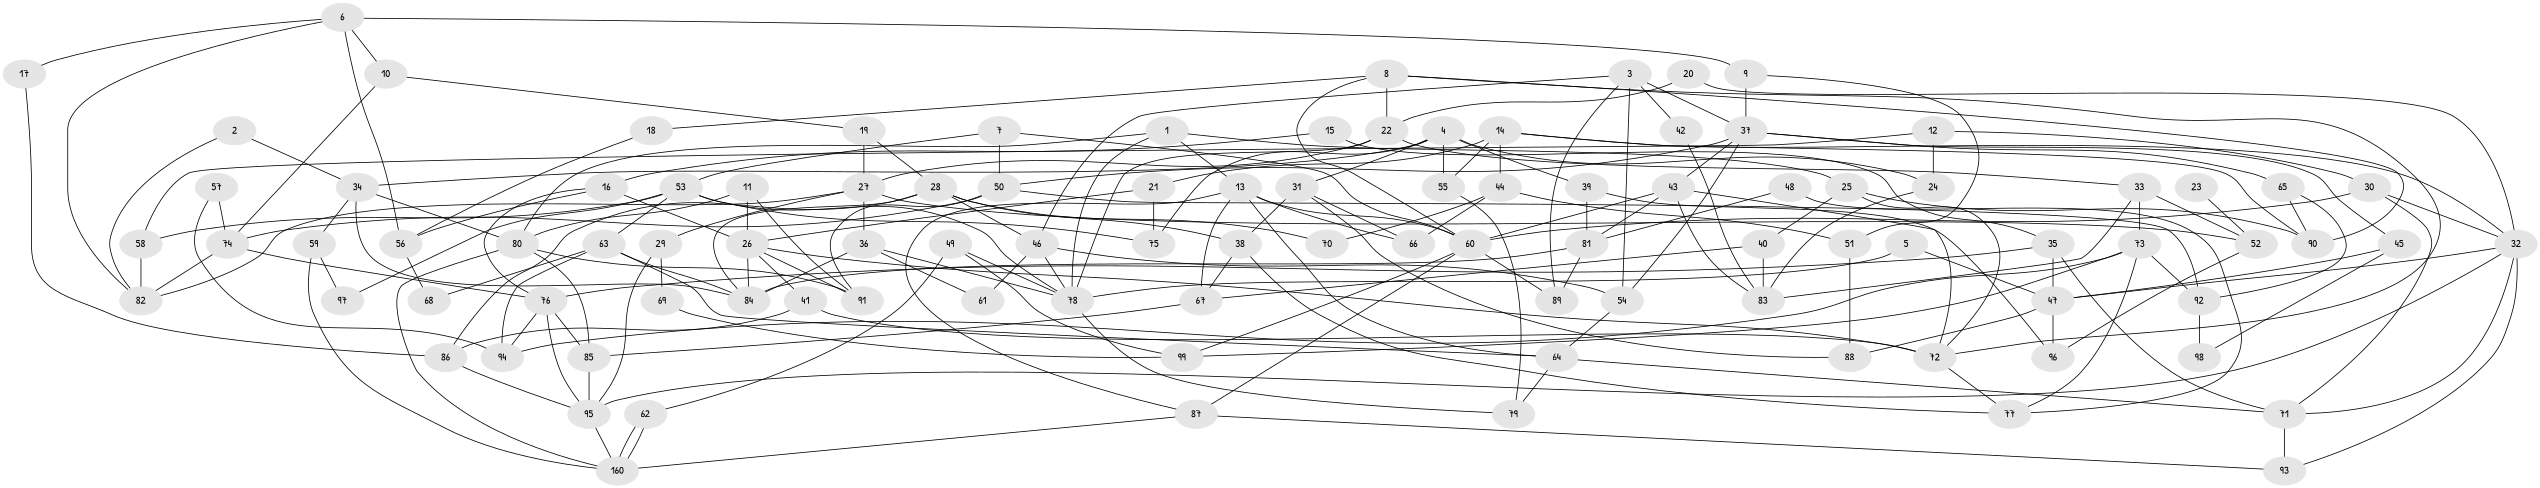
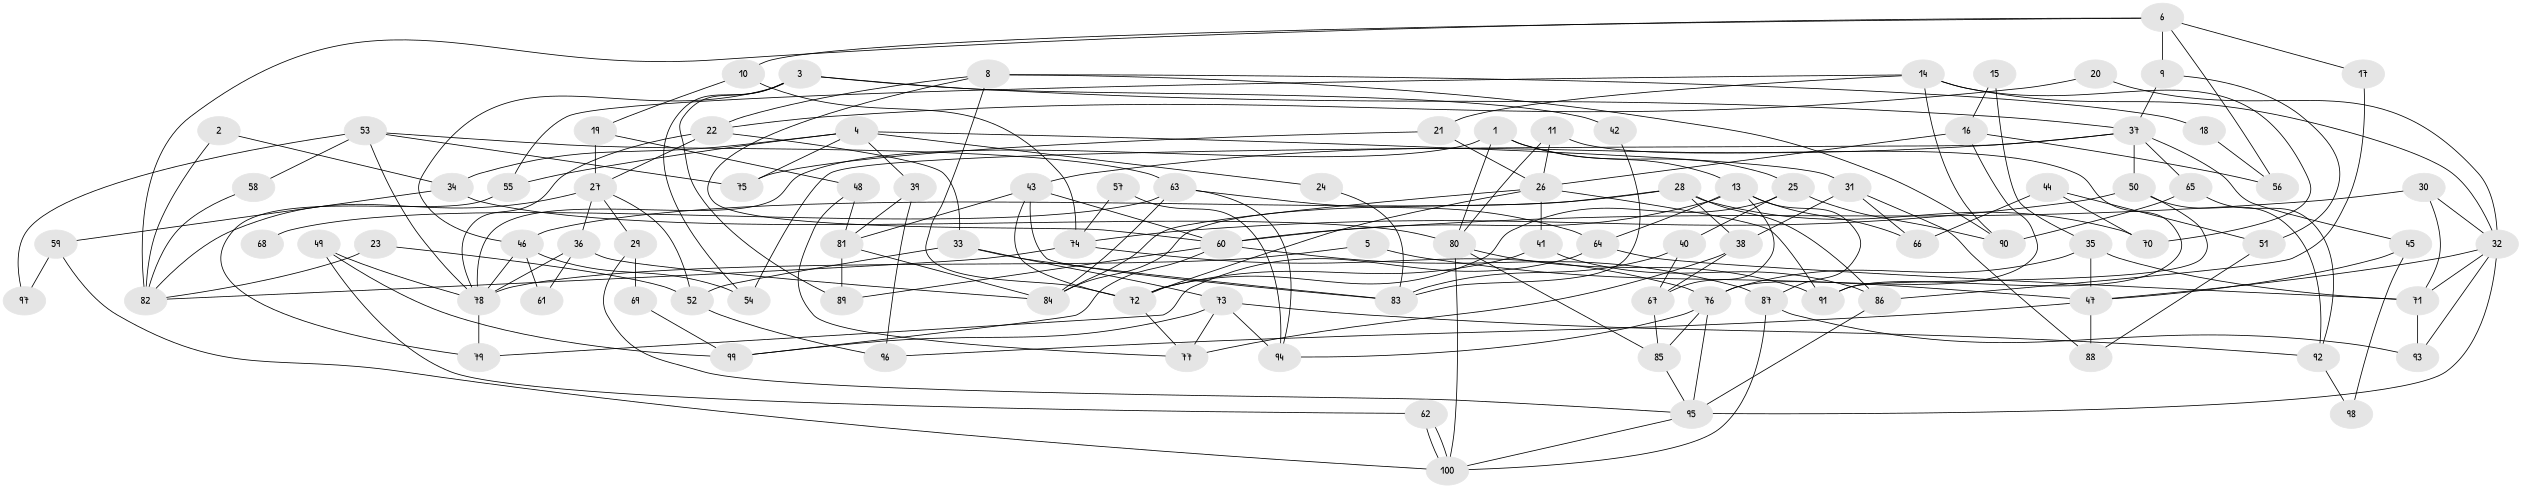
node "7": removed
node "12": removed
edge "19" -- "28": now "19" -- "48"
edge "14" -- "44": now "14" -- "70"
edge "56" -- "68": removed
edge "23" -- "82": added
edge "34" -- "84": removed
edge "54" -- "64": removed
node "160": label "160" -> "100"
